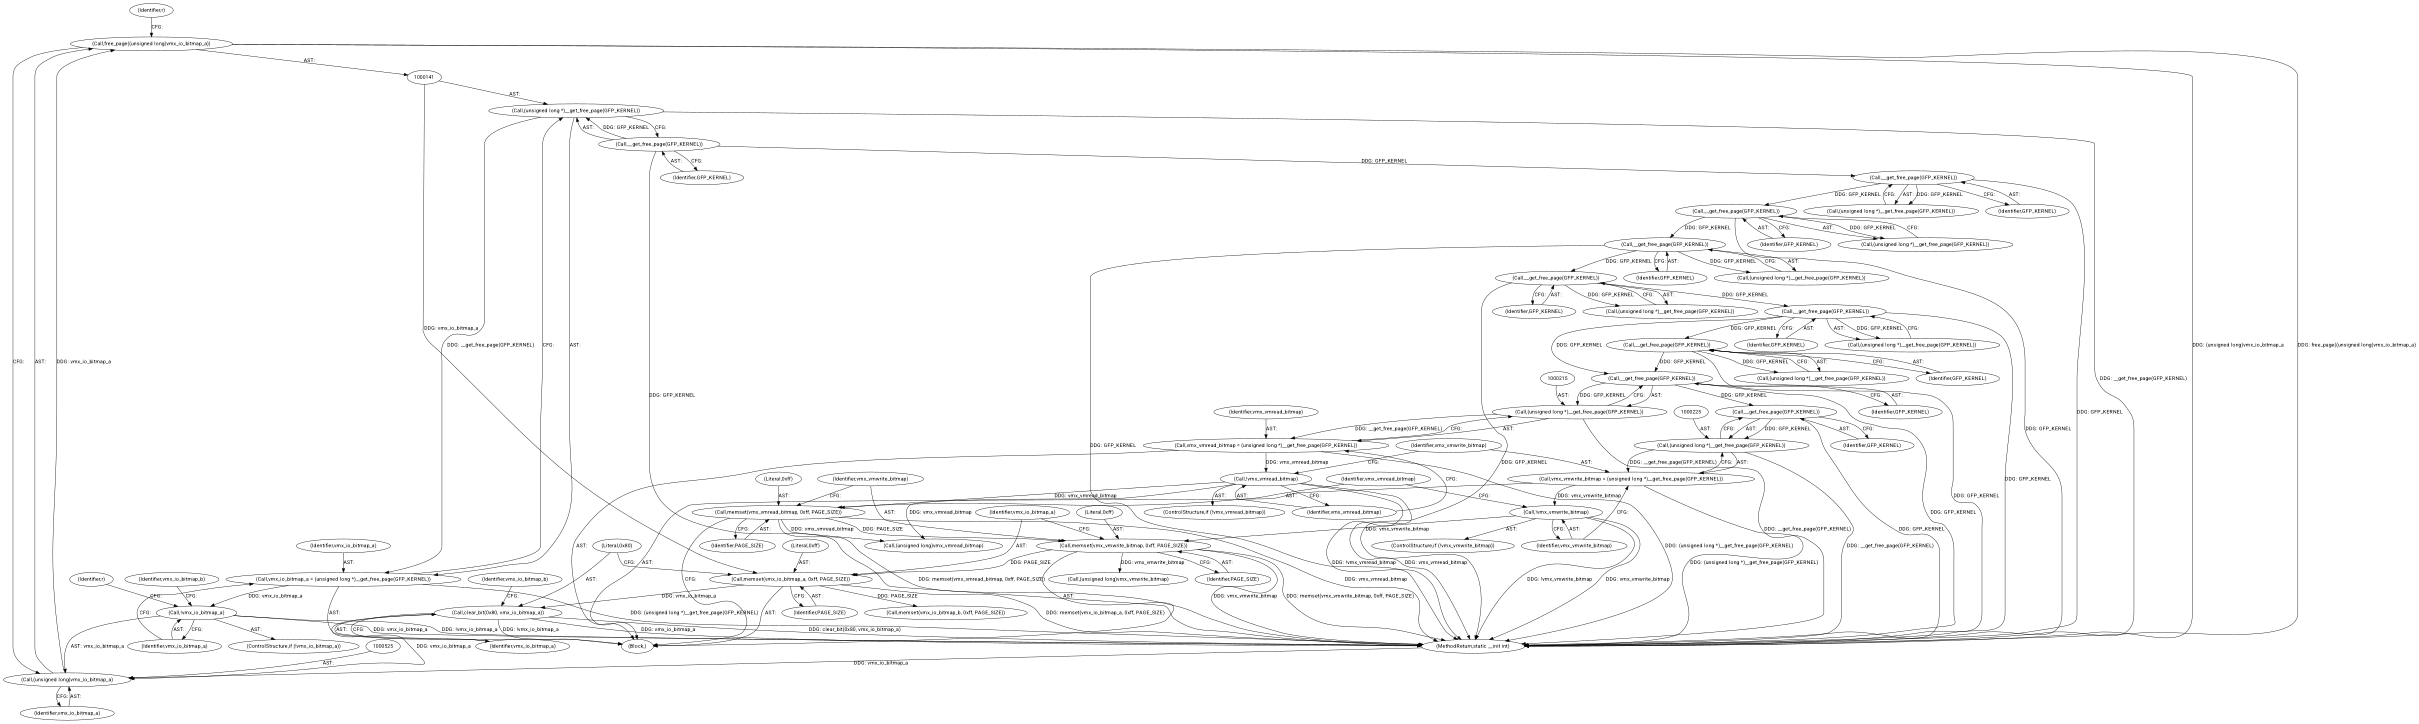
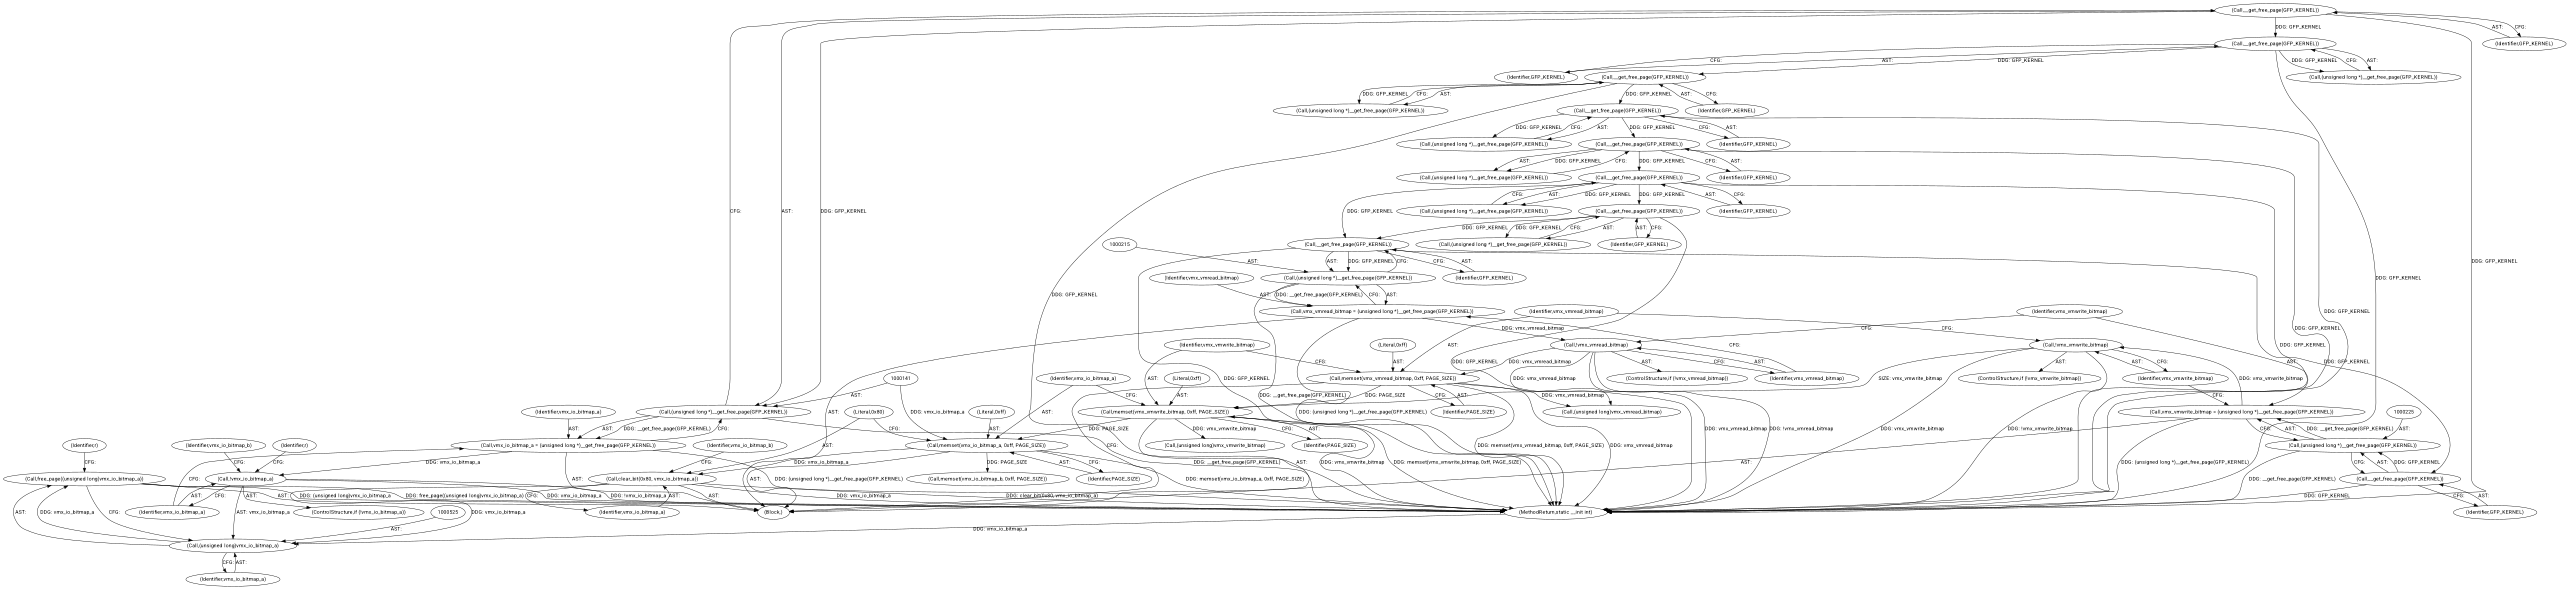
edge "(Call,free_page((unsigned long)vmx_io_bitmap_a))" -> "1000141": now "(Call,free_page((unsigned long)vmx_io_bitmap_a))" -> "(Block,)"
edge "(Call,!vmx_vmwrite_bitmap)" -> "(Call,memset(vmx_vmwrite_bitmap, 0xff, PAGE_SIZE))": label "DDG: vmx_vmwrite_bitmap" -> "SIZE: vmx_vmwrite_bitmap"
edge "(Call,clear_bit(0x80, vmx_io_bitmap_a))" -> "(Block,)": label "DDG: !vmx_io_bitmap_a" -> "AST: "
